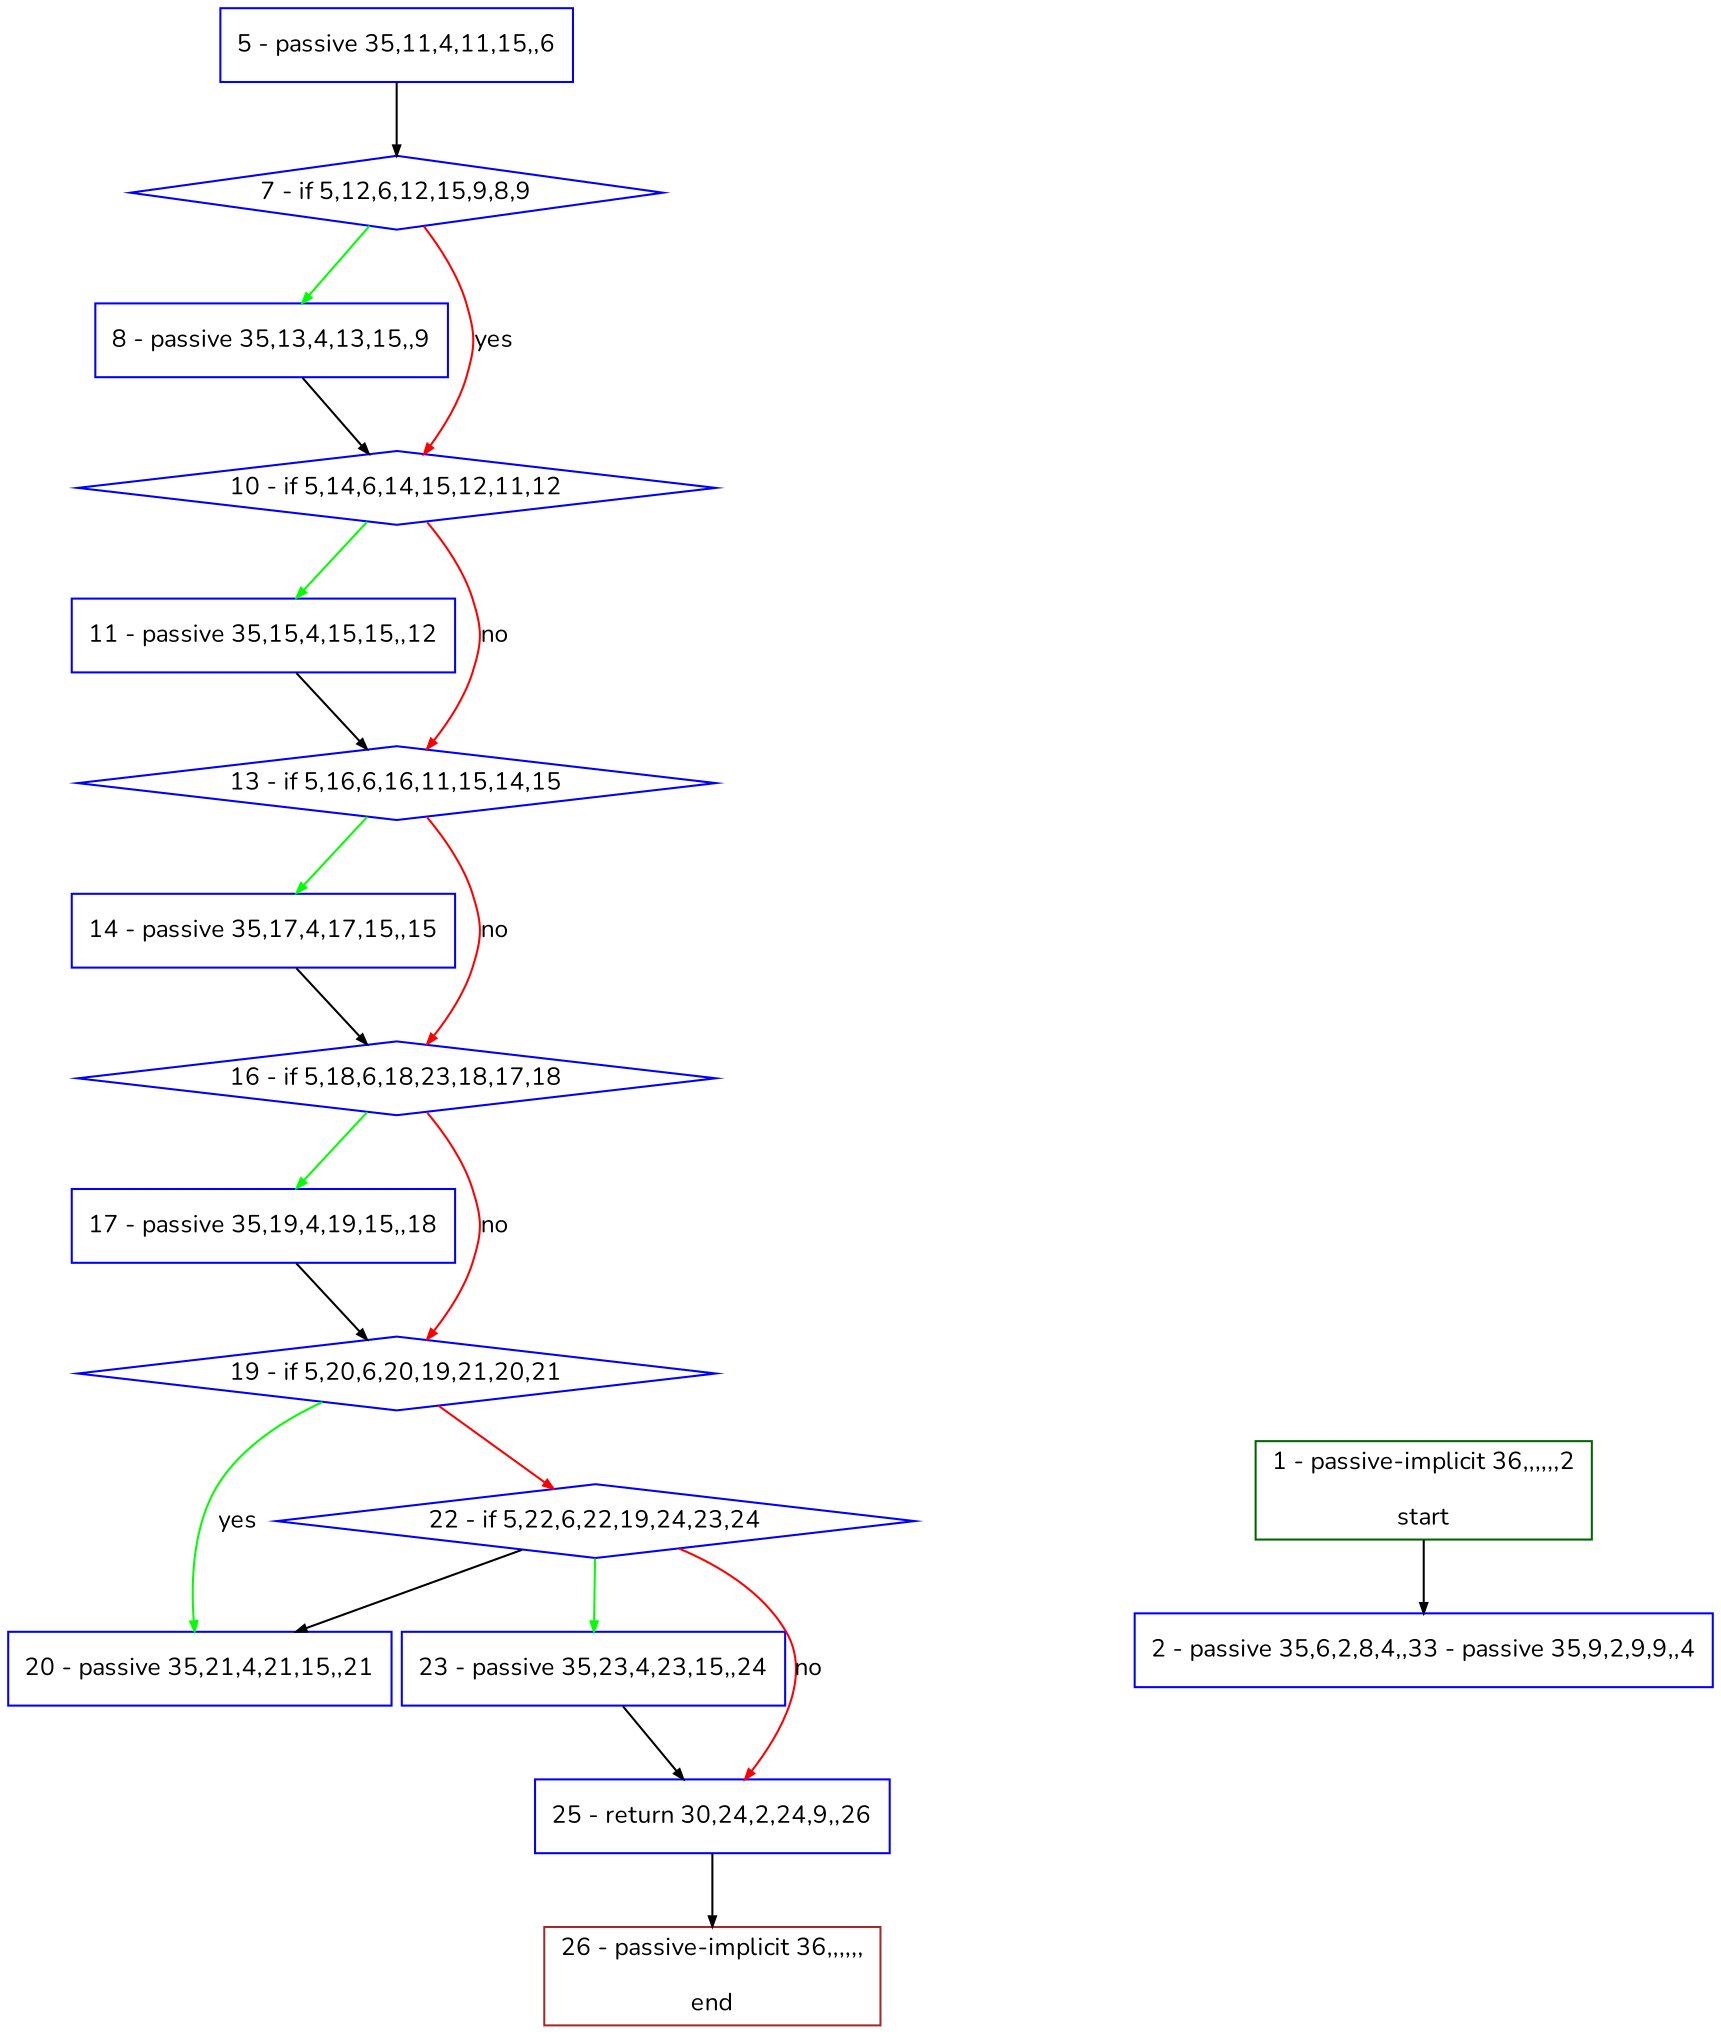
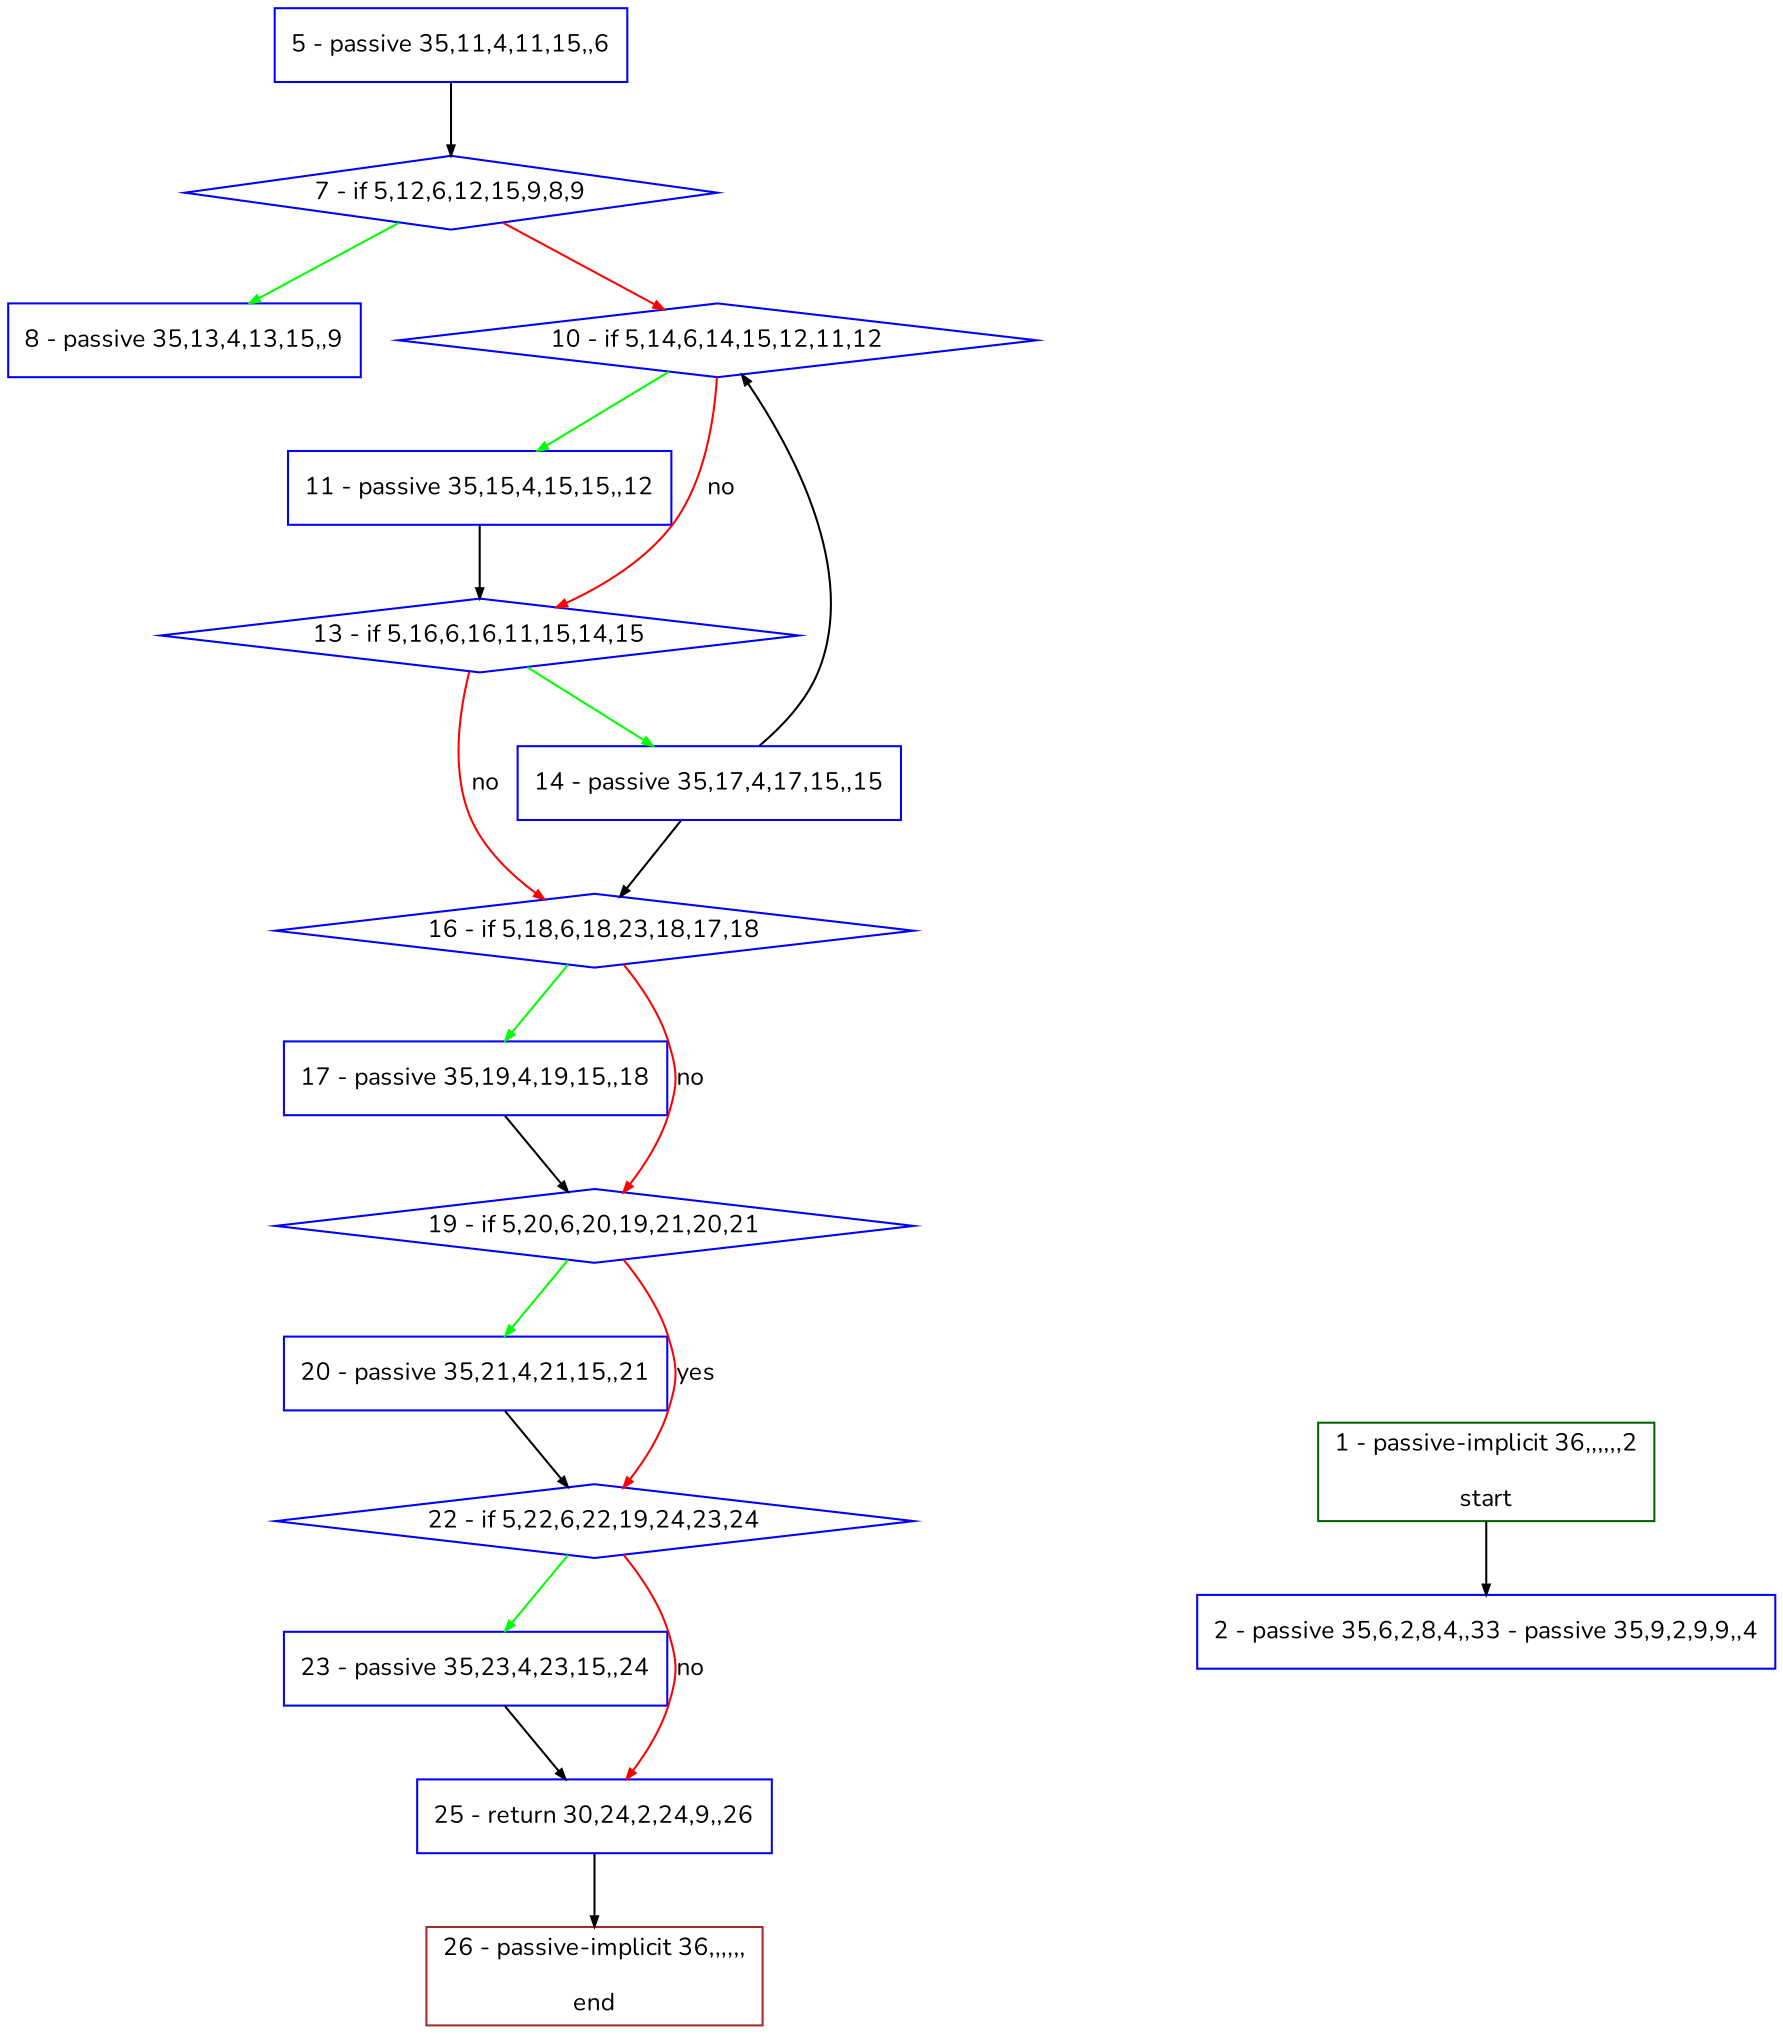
edge "7 - if 5,12,6,12,15,9,8,9" -> "10 - if 5,14,6,14,15,12,11,12": label "yes" -> "no"
edge "8 - passive 35,13,4,13,15,,9" -> "10 - if 5,14,6,14,15,12,11,12": now "14 - passive 35,17,4,17,15,,15" -> "10 - if 5,14,6,14,15,12,11,12"
edge "22 - if 5,22,6,22,19,24,23,24" -> "20 - passive 35,21,4,21,15,,21": reversed
